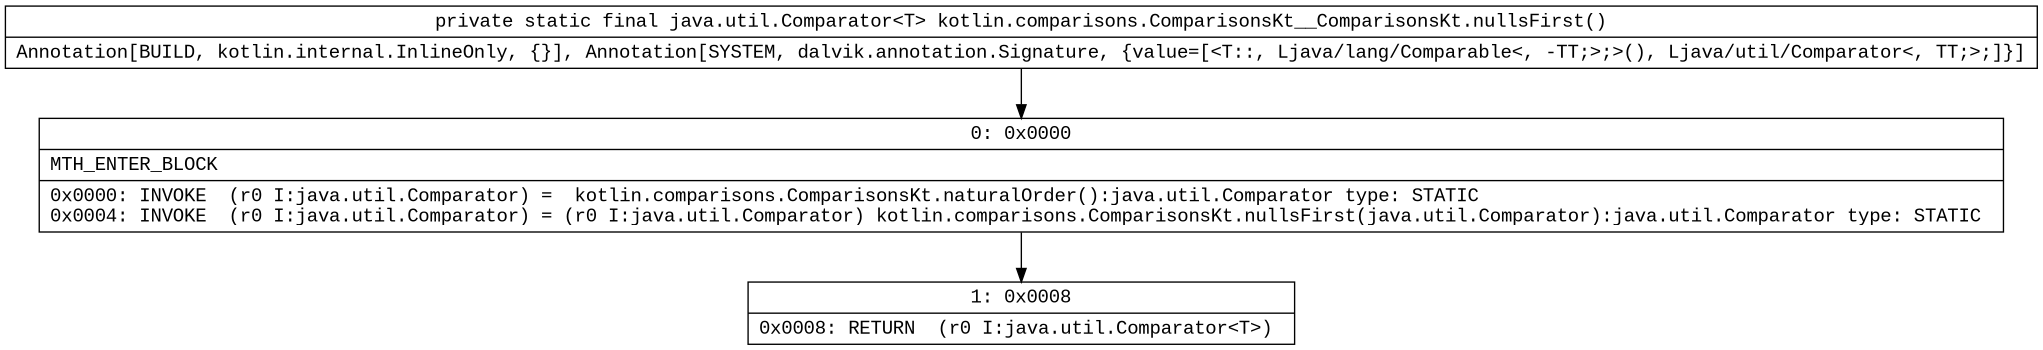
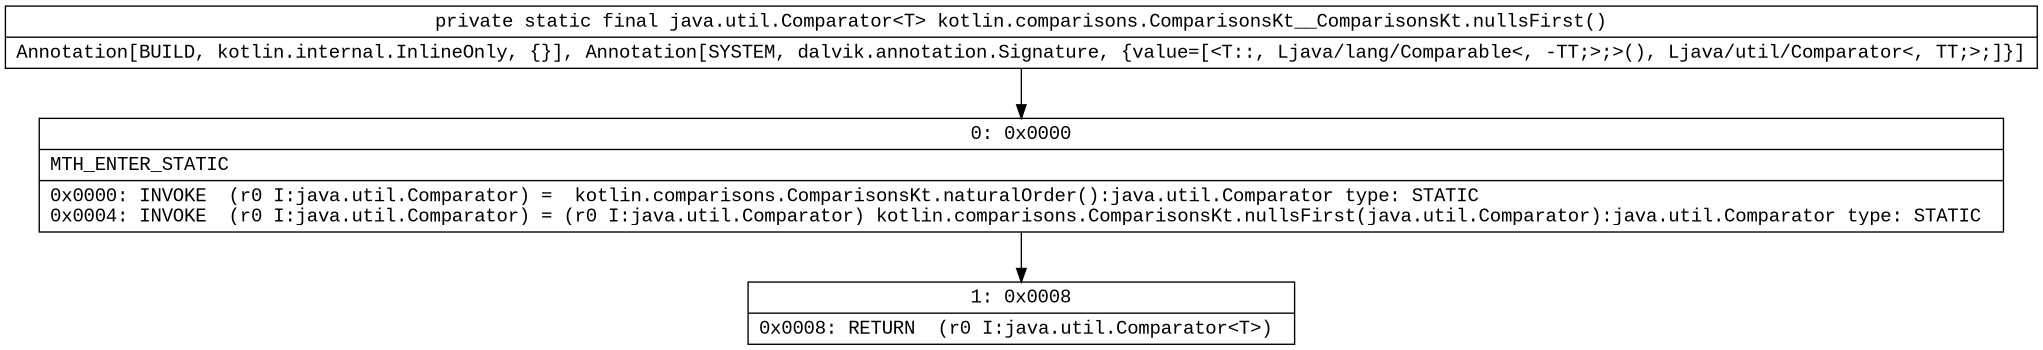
node "0: 0x0000": text "MTH_ENTER_BLOCK" -> "MTH_ENTER_STATIC"
